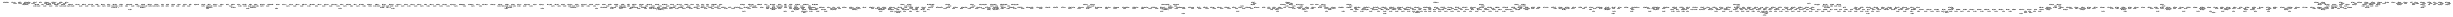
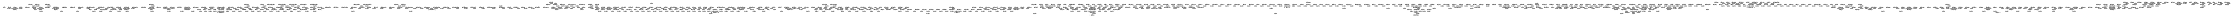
node "schema:RsvpAction": removed
edge "schema:PaymentService" -> "schema:LoanOrCredit": now "schema:CreditCard" -> "schema:LoanOrCredit"
edge "schema:JoinAction" -> "schema:ReplyAction": now "schema:JoinAction" -> "schema:InteractAction"
node "schema:CafeOrCoffeeShop": added
edge "schema:ExerciseGym" -> "schema:Store": now "schema:AutoPartsStore" -> "schema:Store"
edge "schema:CampingPitch" -> "schema:Accommodation": reversed
edge "schema:ScholarlyArticle" -> "schema:Article": now "schema:ScholarlyArticle" -> "schema:Report"
edge "schema:Game" -> "schema:Comment": now "schema:Game" -> "schema:CreativeWork"
edge "schema:WriteAction" -> "schema:CreateAction": now "schema:WriteAction" -> "schema:DrawAction"
node "schema:GameServer": added
edge "schema:Hospital" -> "schema:Organization": now "schema:Hospital" -> "schema:MedicalOrganization"
edge "schema:IndividualProduct" -> "schema:Product": reversed
